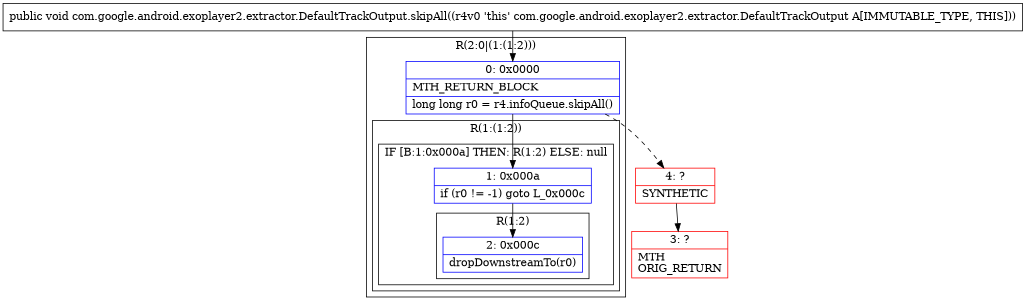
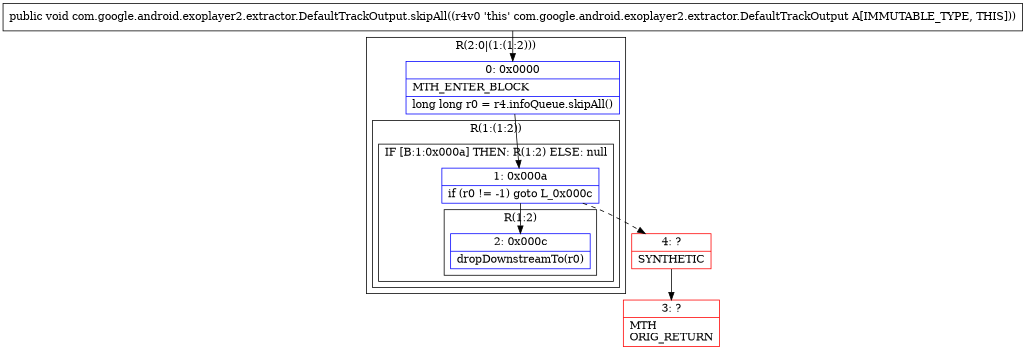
node "0: 0x0000": text "MTH_RETURN_BLOCK" -> "MTH_ENTER_BLOCK"
edge "0: 0x0000" -> "4: ?": now "1: 0x000a" -> "4: ?"
